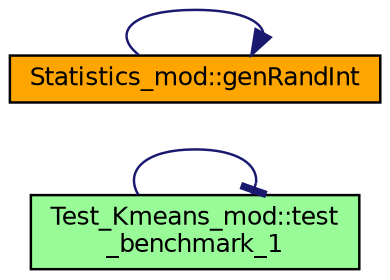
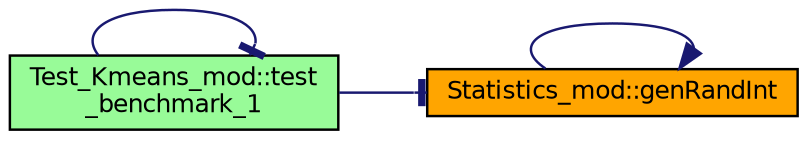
edge "Test_Kmeans_mod::test _benchmark_1" -> "Statistics_mod::genRandInt": added
